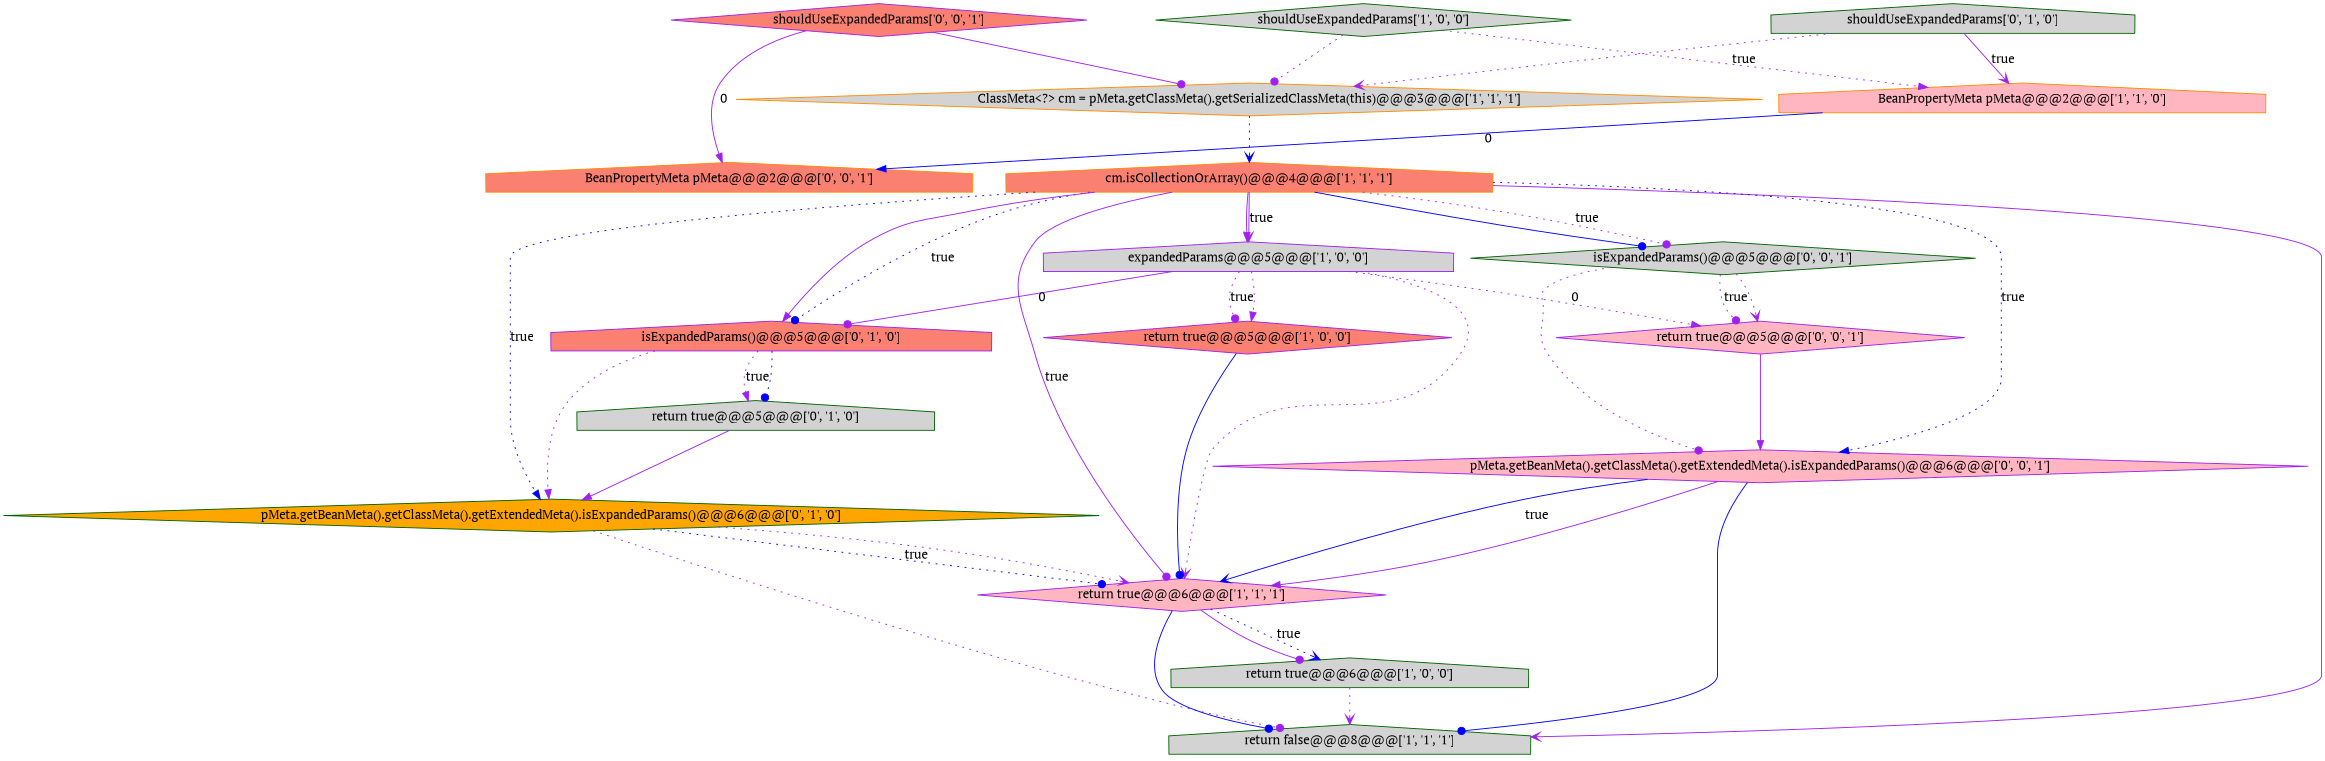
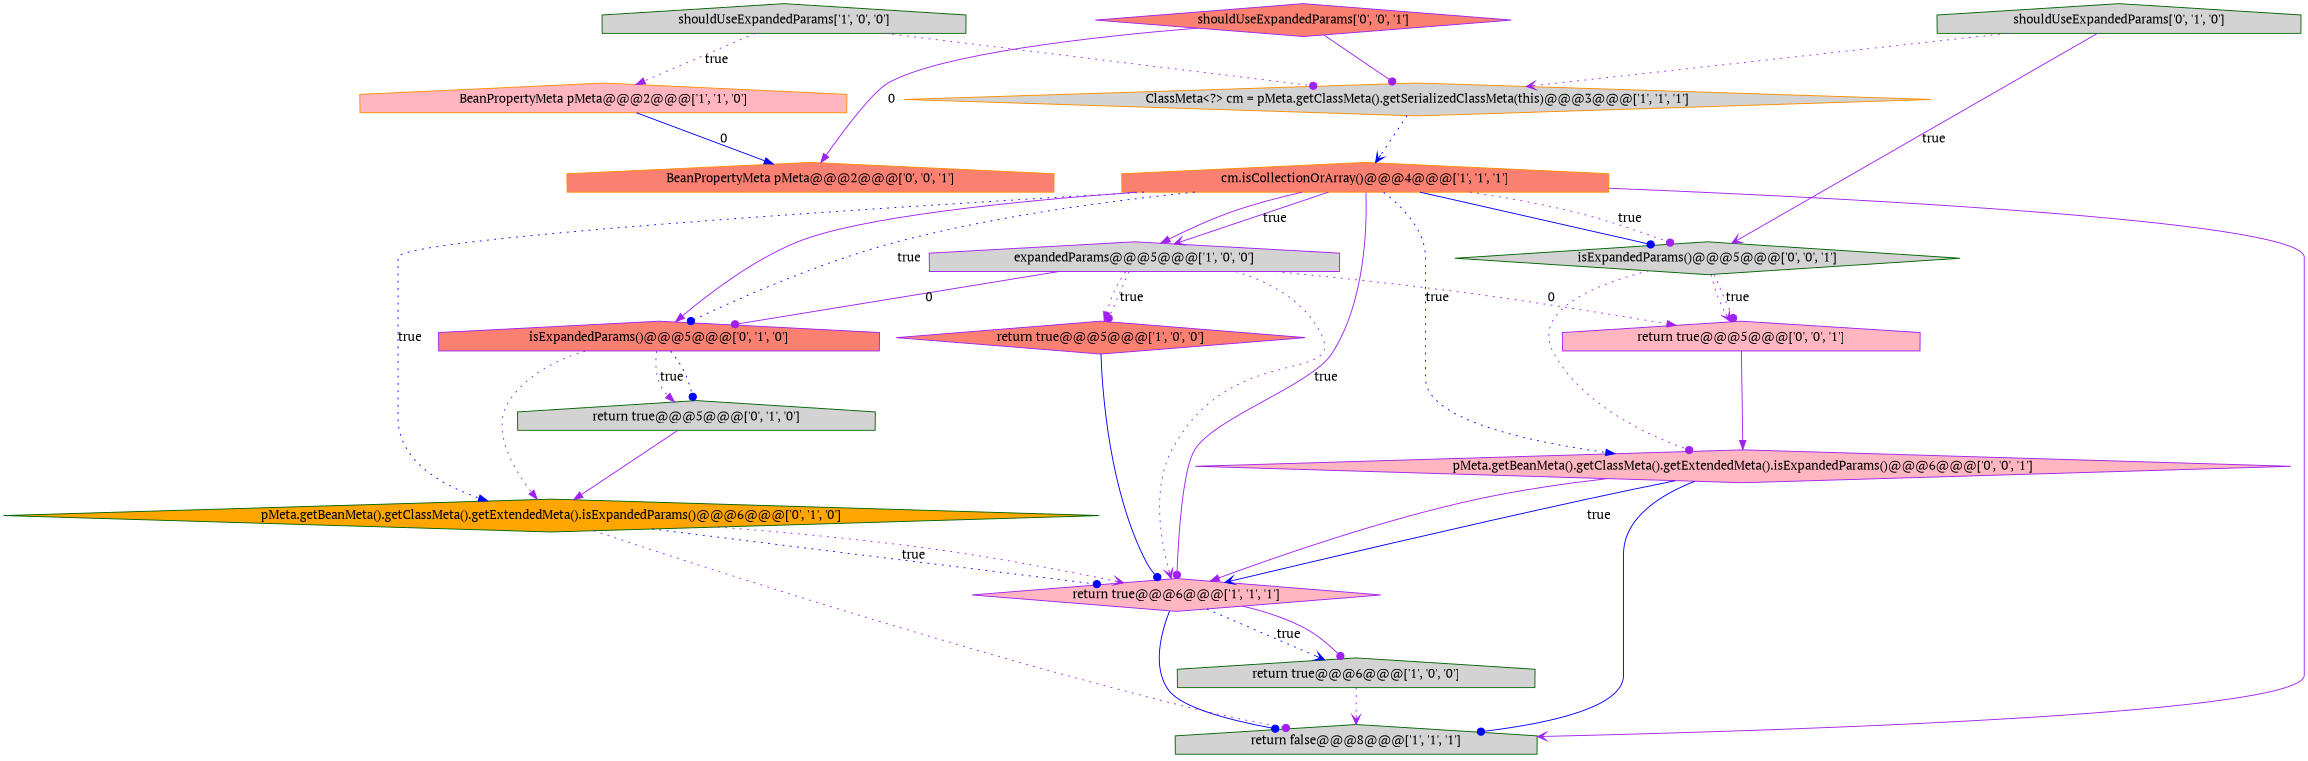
node "shouldUseExpandedParams['1', '0', '0']": shape diamond -> house
edge "shouldUseExpandedParams['0', '1', '0']" -> "BeanPropertyMeta pMeta@@@2@@@['1', '1', '0']": now "shouldUseExpandedParams['0', '1', '0']" -> "isExpandedParams()@@@5@@@['0', '0', '1']"
node "return true@@@5@@@['0', '0', '1']": shape diamond -> house
